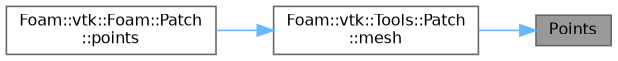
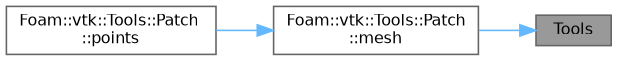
node "Foam::vtk::Foam::Patch ::points": label "Foam::vtk::Foam::Patch ::points" -> "Foam::vtk::Tools::Patch ::points"
node "Points": label "Points" -> "Tools"
